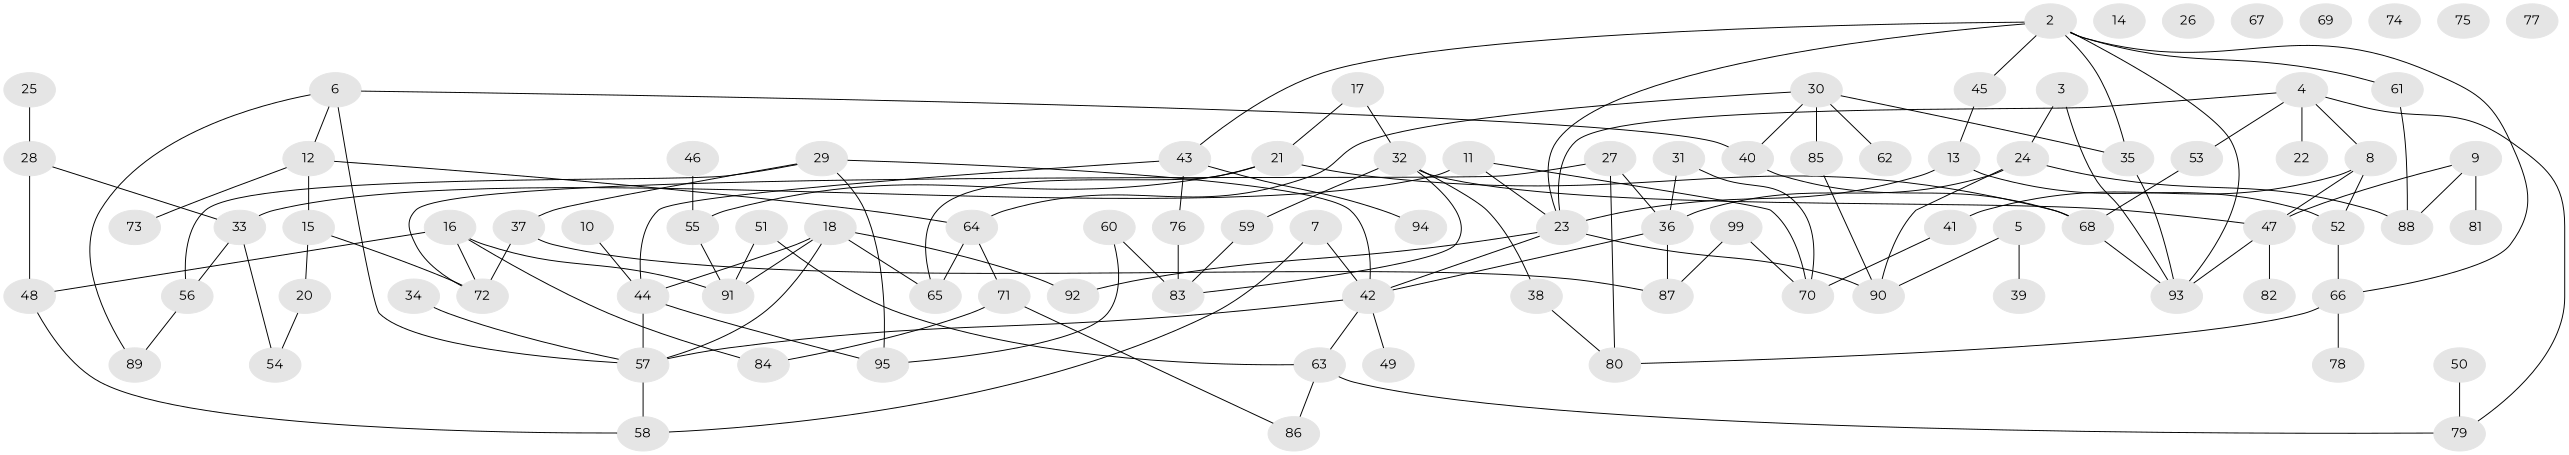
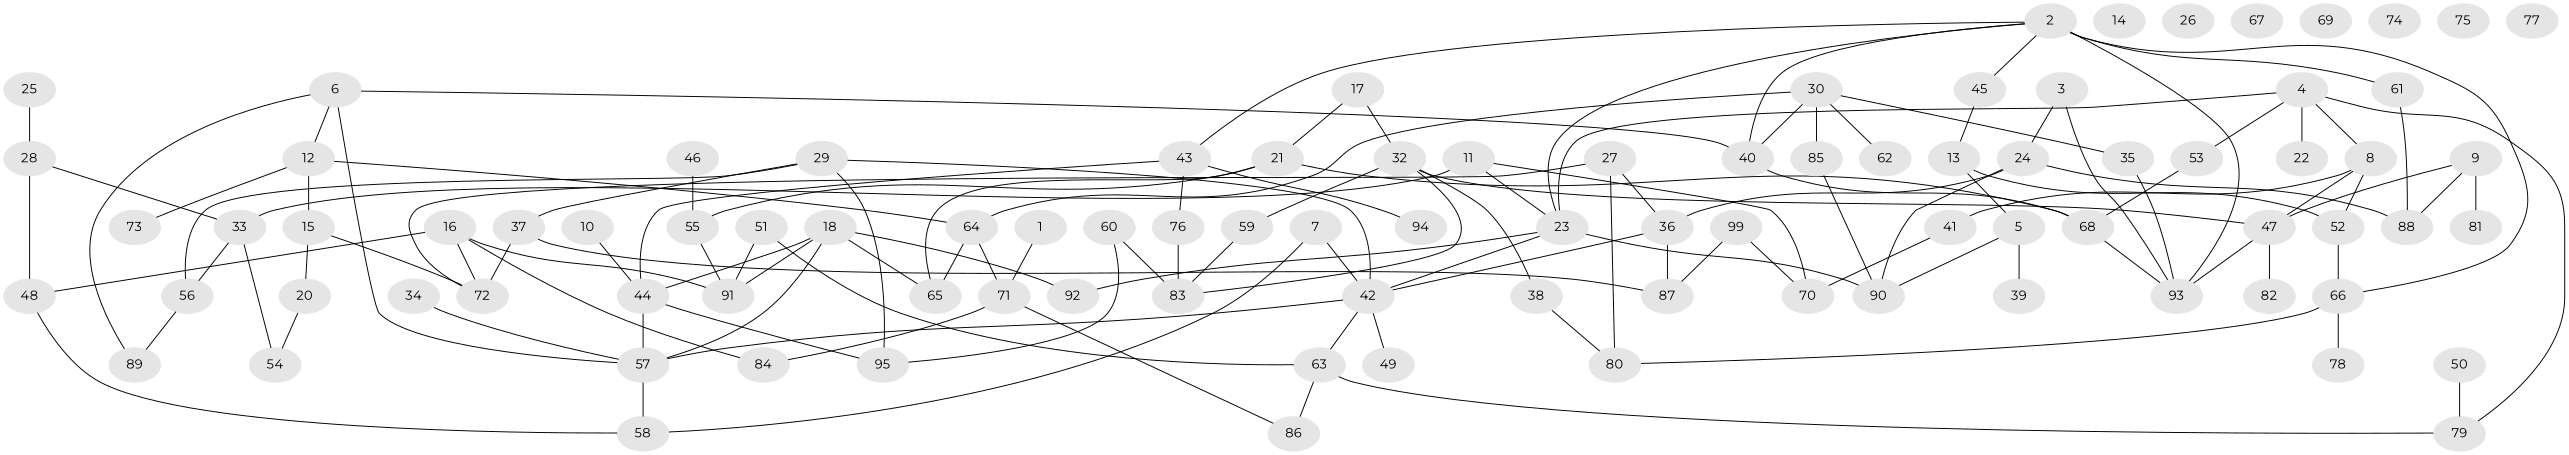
edge "2" -- "35": now "2" -- "40"
node "31": removed
edge "13" -- "23": now "13" -- "5"
node "1": added
